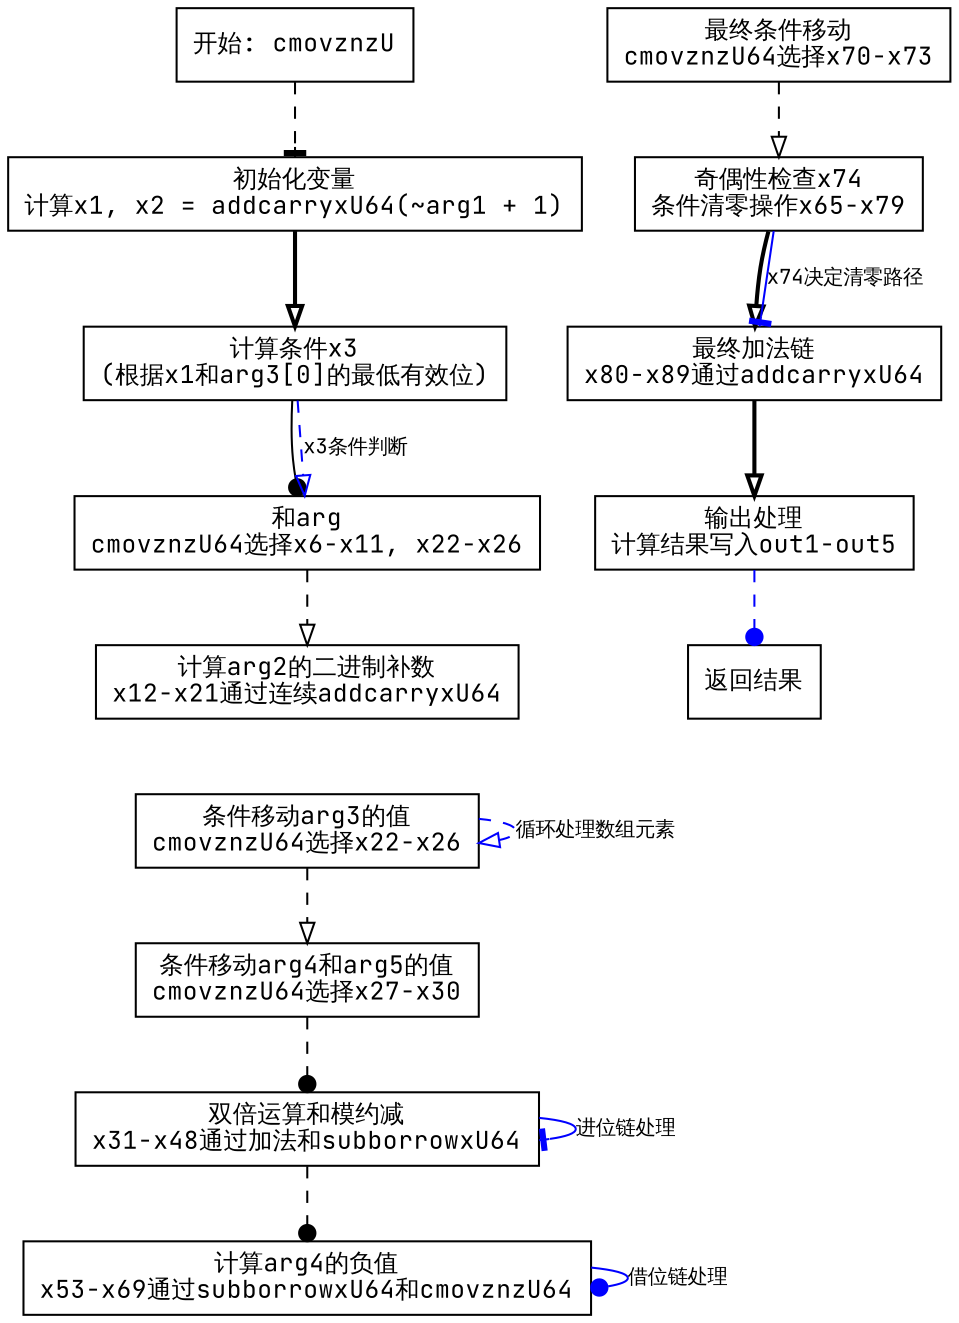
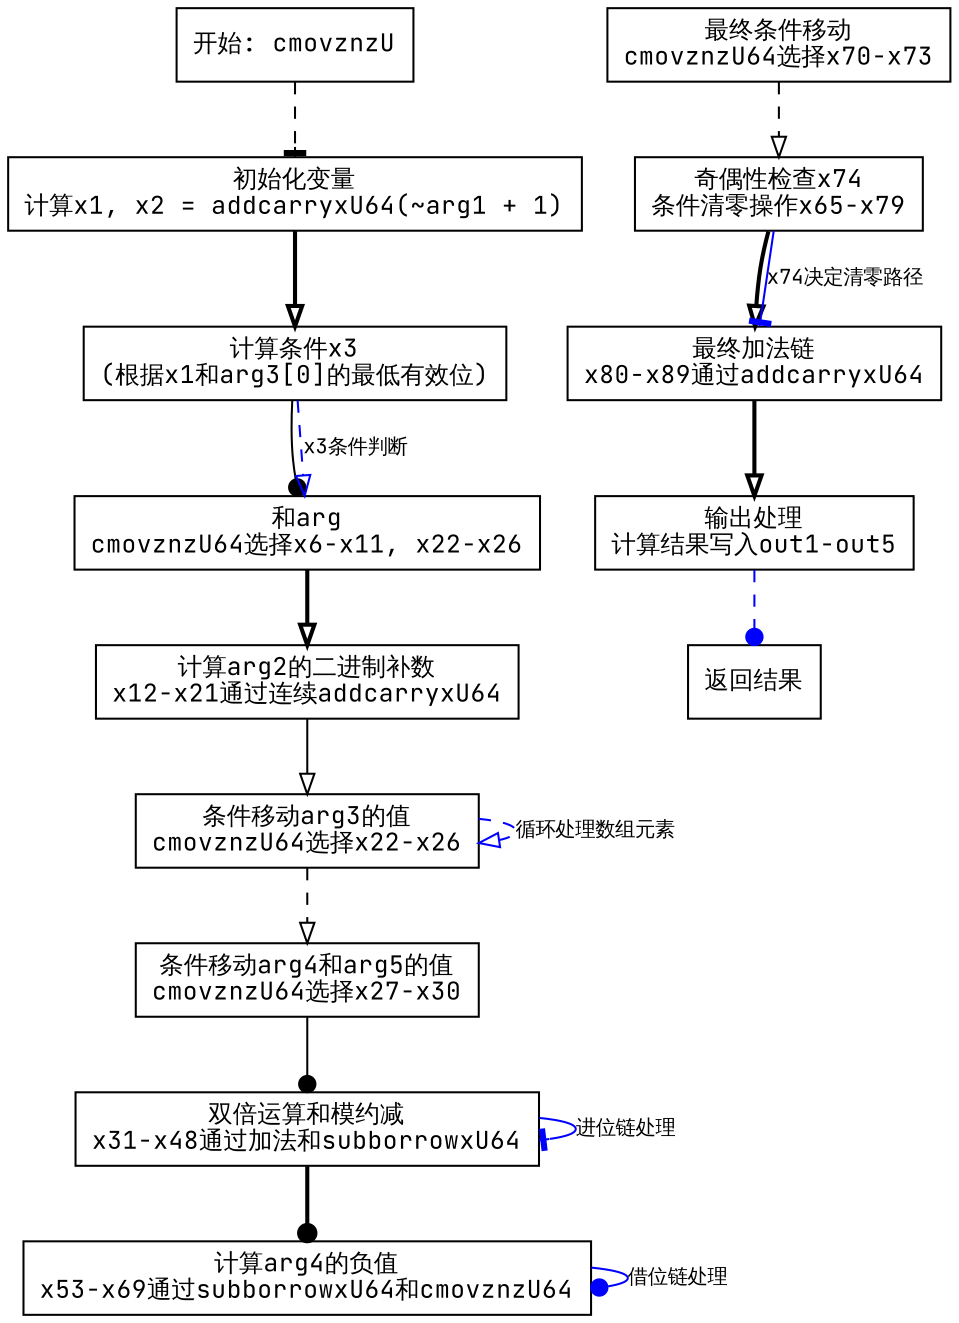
edge "和arg cmovznzU64选择x6-x11, x22-x26" -> "计算arg2的二进制补数 x12-x21通过连续addcarryxU64": style dashed -> bold
edge "计算arg2的二进制补数 x12-x21通过连续addcarryxU64" -> "条件移动arg3的值 cmovznzU64选择x22-x26": added
edge "条件移动arg4和arg5的值 cmovznzU64选择x27-x30" -> "双倍运算和模约减 x31-x48通过加法和subborrowxU64": style dashed -> solid
edge "双倍运算和模约减 x31-x48通过加法和subborrowxU64" -> "计算arg4的负值 x53-x69通过subborrowxU64和cmovznzU64": style dashed -> bold
